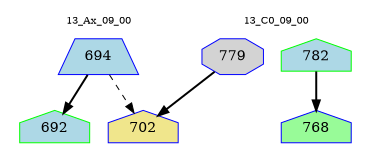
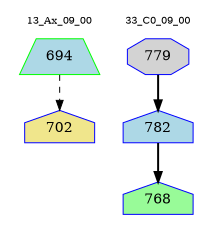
cluster "13_C0_09_00": label "13_C0_09_00" -> "33_C0_09_00"
node "694": color blue -> green
node "782": color green -> blue
edge "779" -> "702": now "779" -> "782"
node "692": removed
